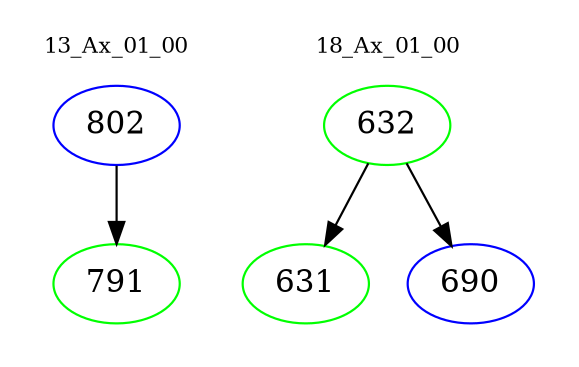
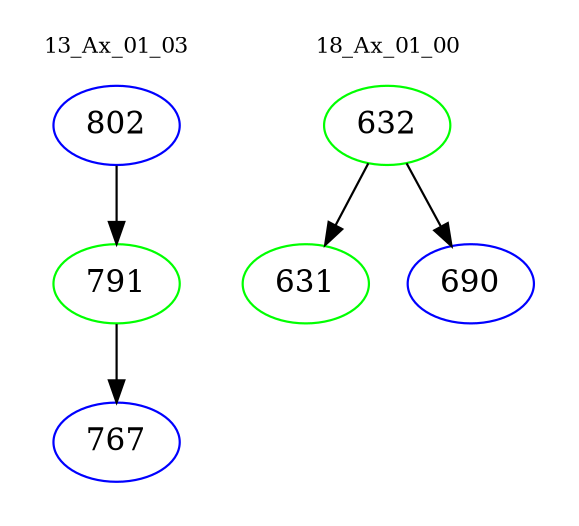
cluster "13_Ax_01_00": label "13_Ax_01_00" -> "13_Ax_01_03"
node "767": added
